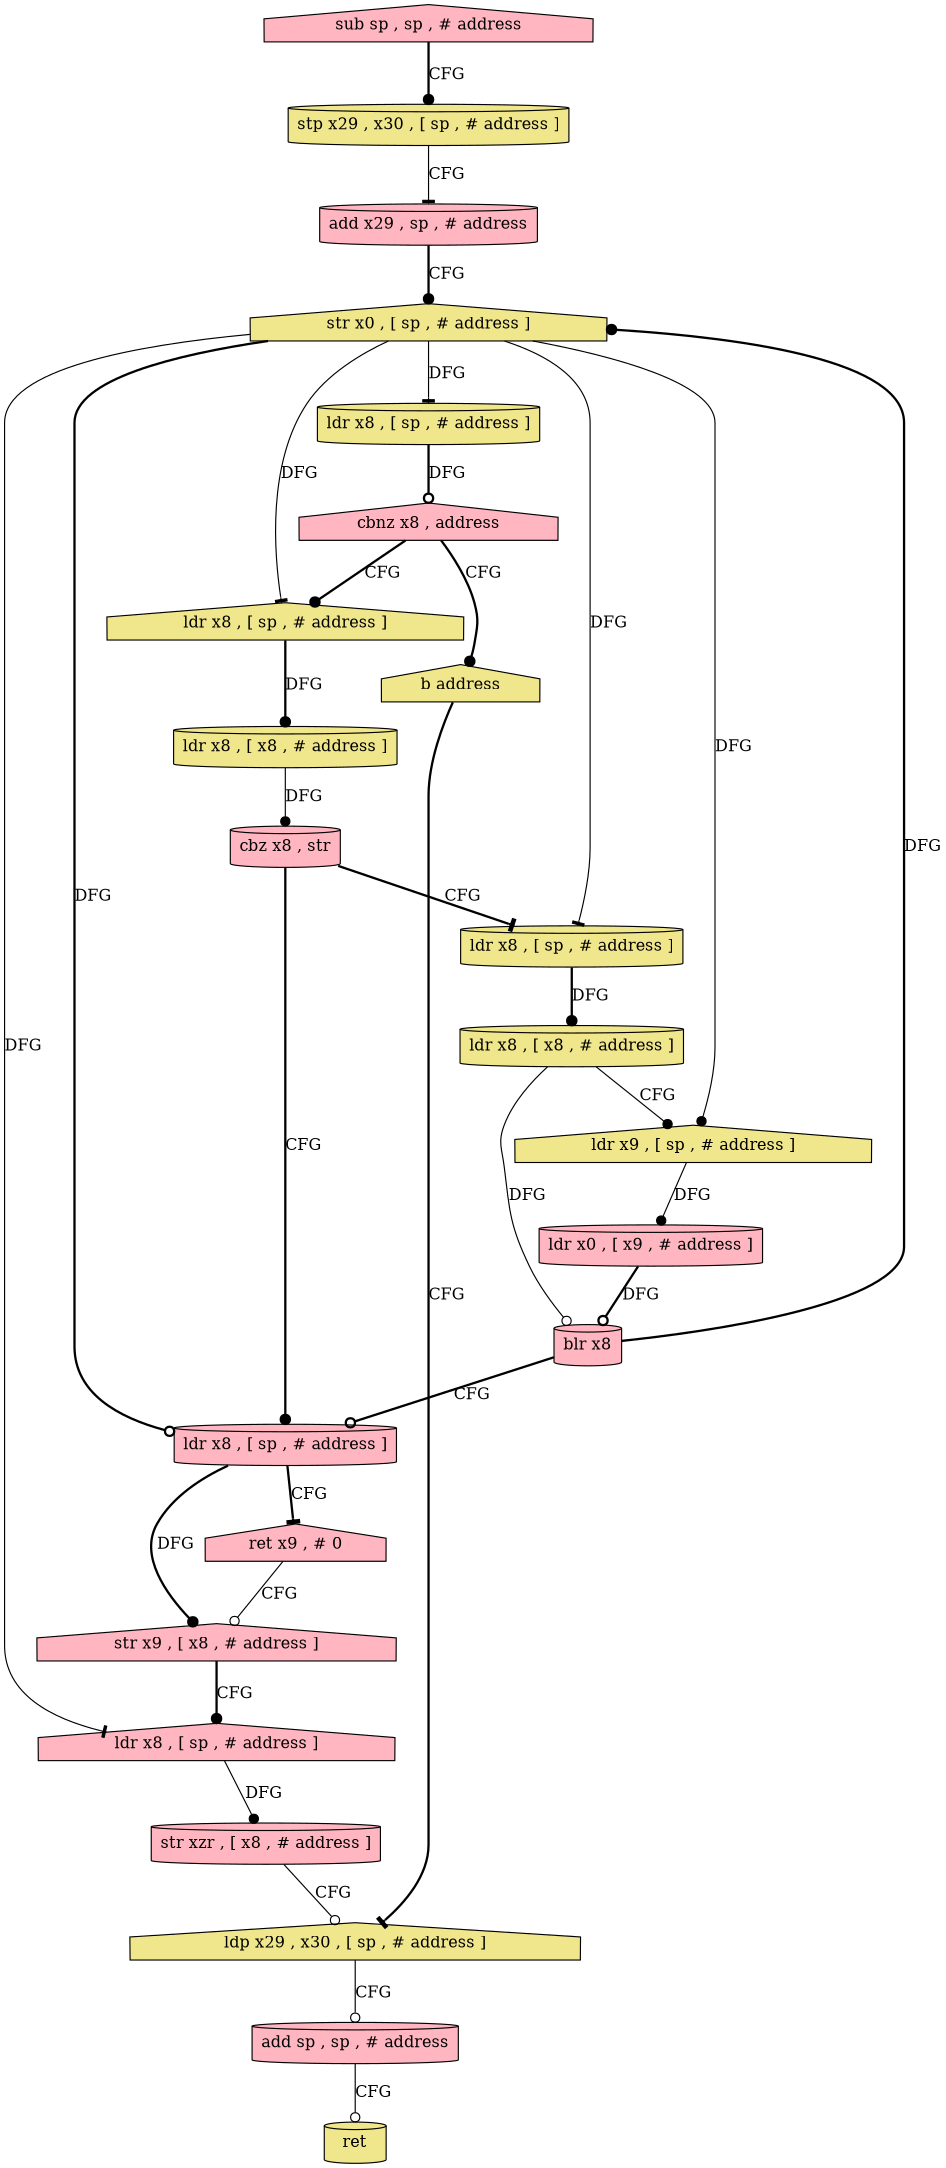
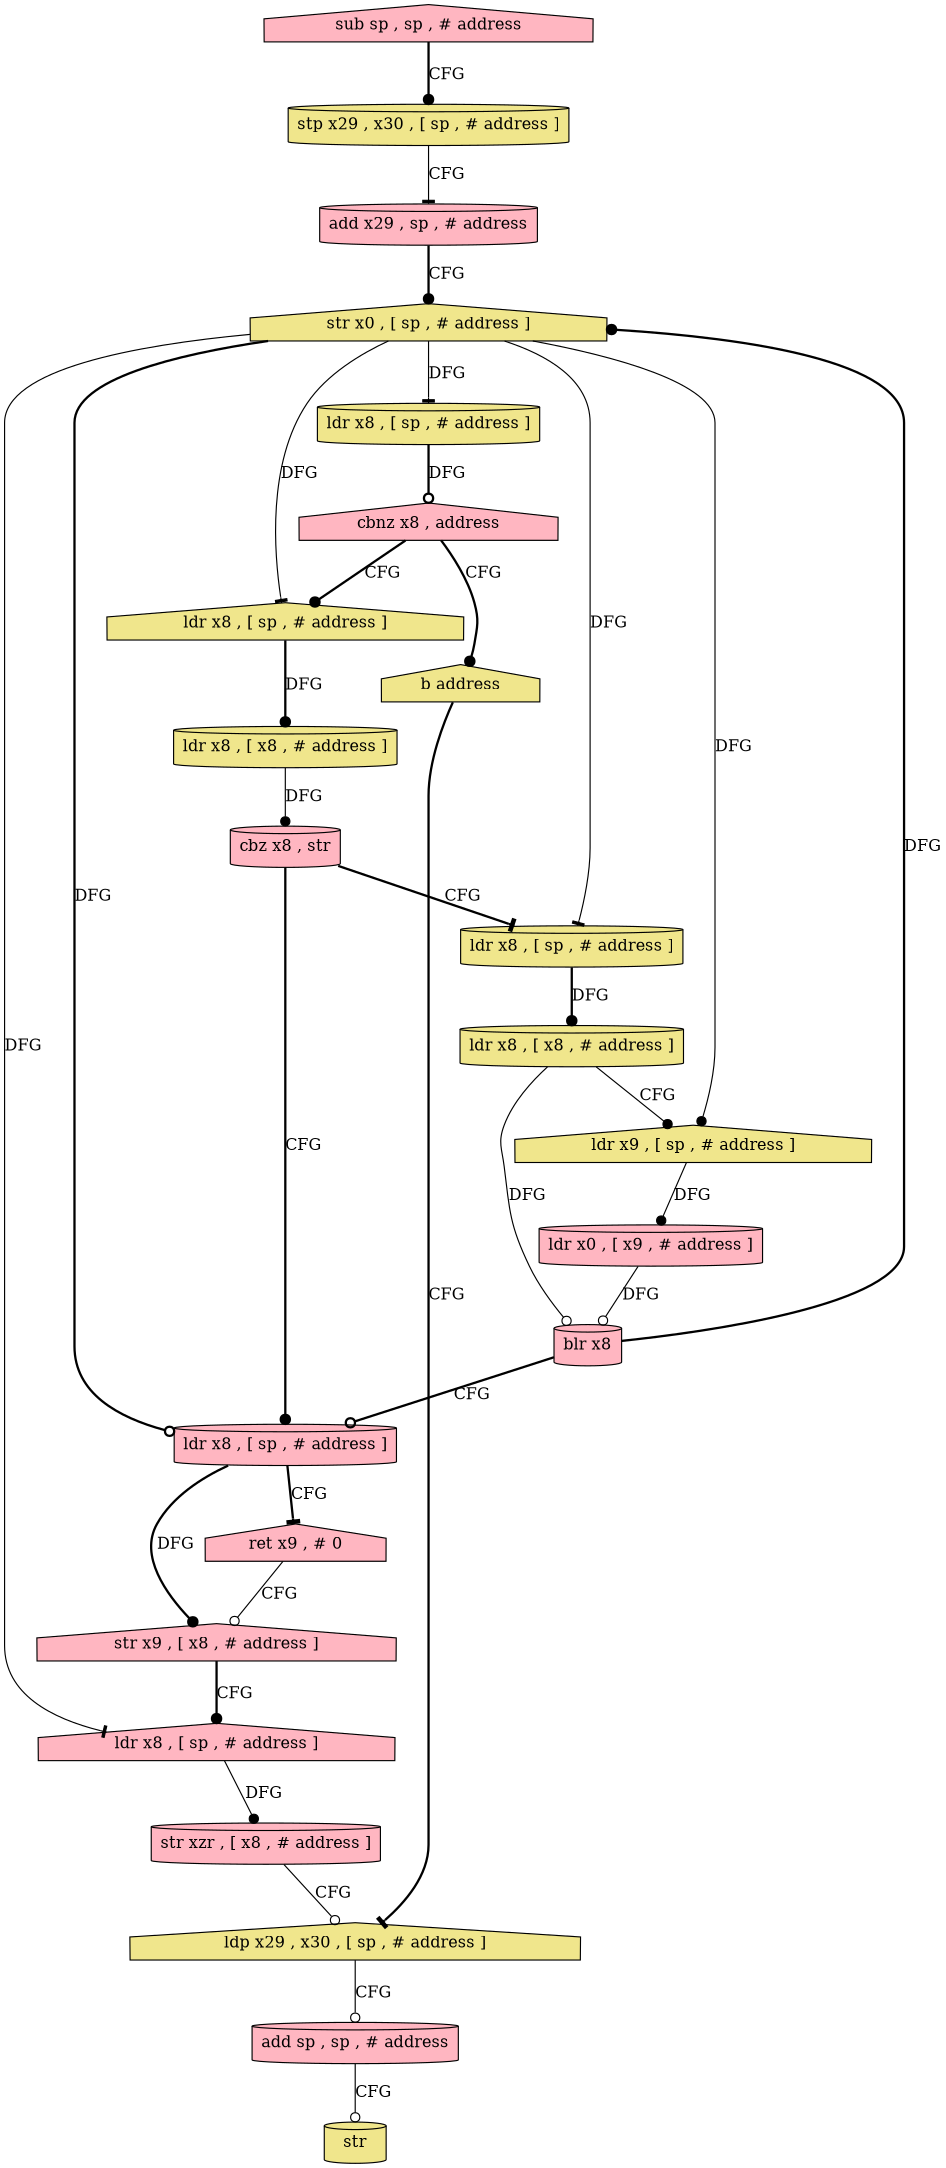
edge "ldr x0 , [ x9 , # address ]" -> "blr x8": style bold -> solid
node "ret": label "ret" -> "str"
